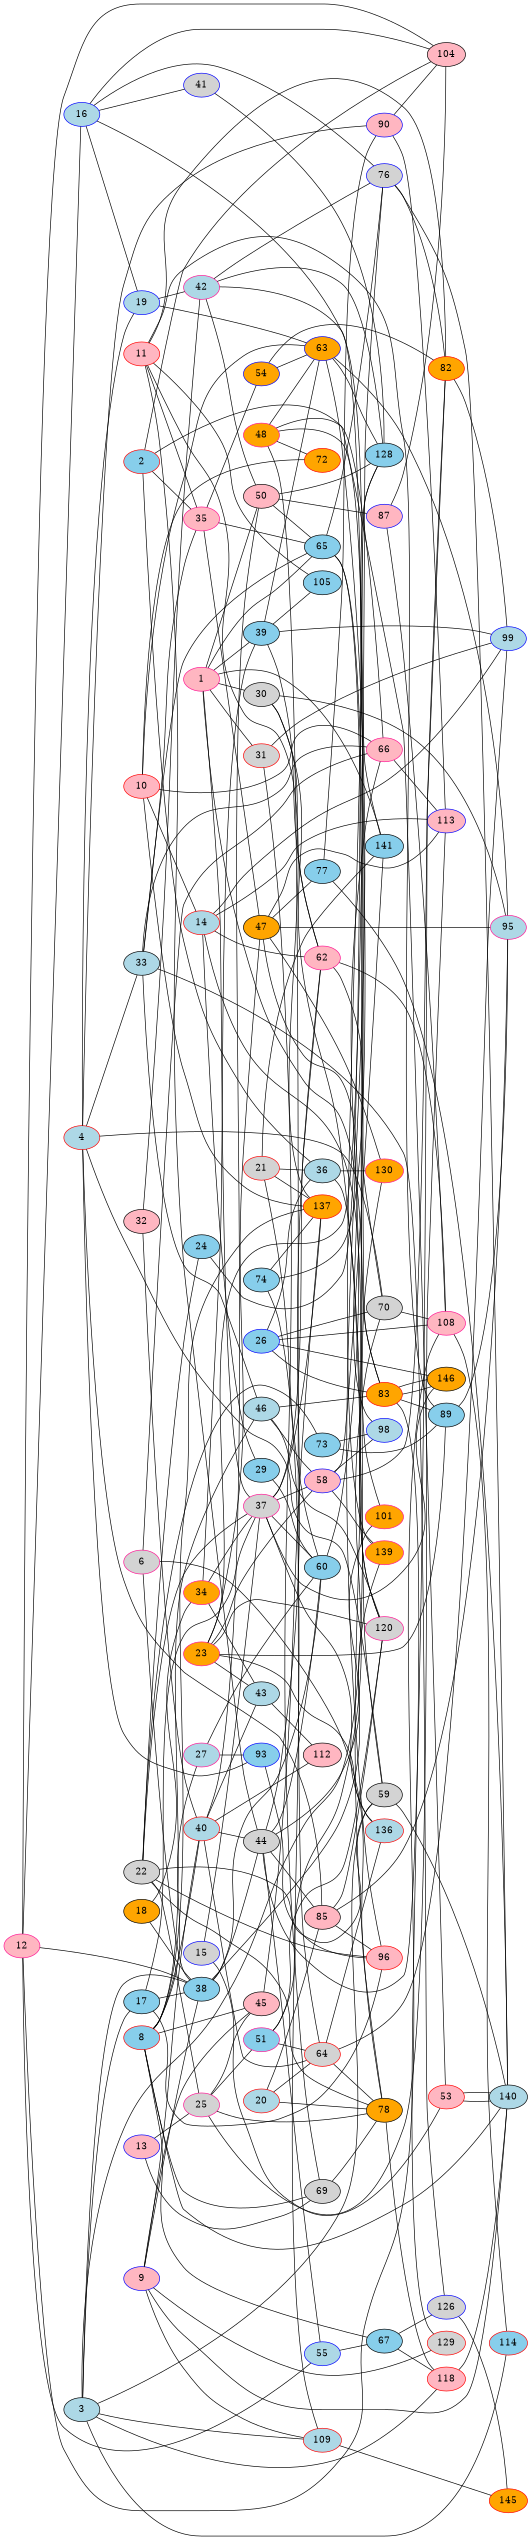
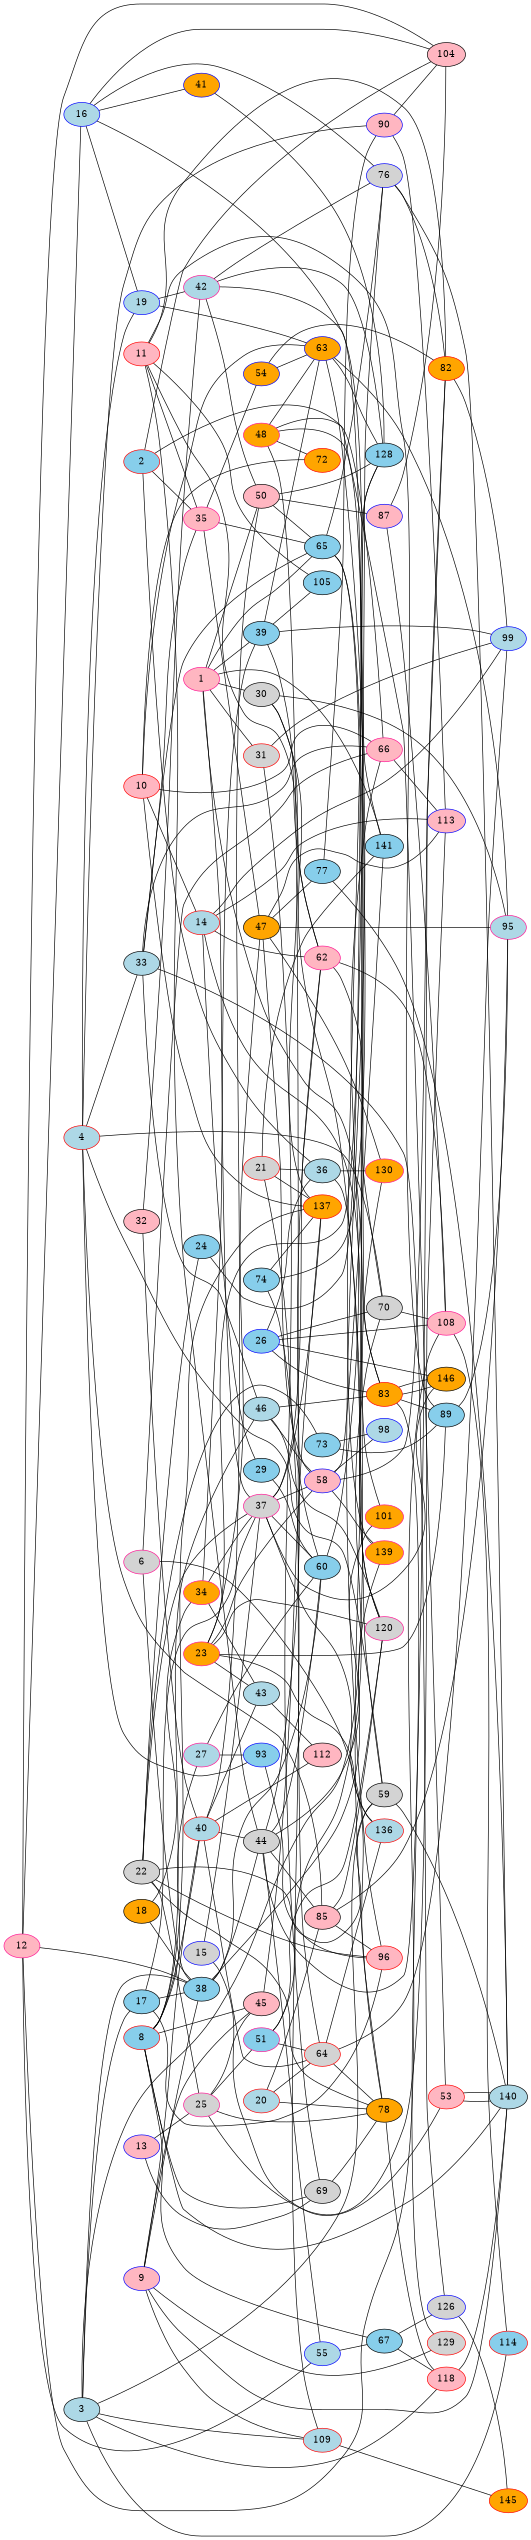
node "41": fillcolor lightgrey -> orange
edge "47" -- "98": now "47" -- "58"
